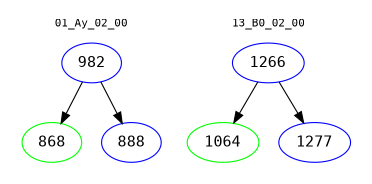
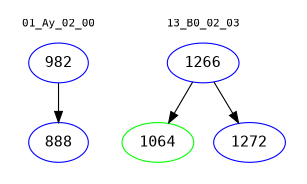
cluster "13_B0_02_00": label "13_B0_02_00" -> "13_B0_02_03"
node "868": removed
node "1277": label "1277" -> "1272"
